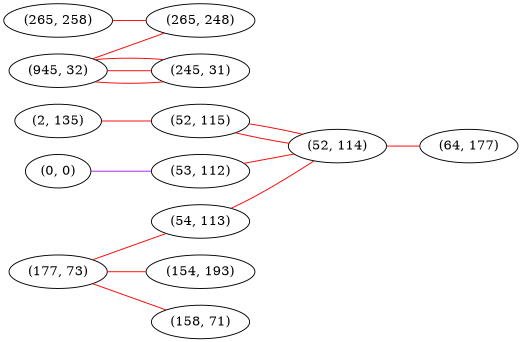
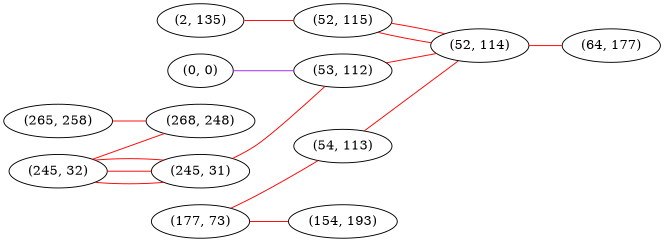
node "(265, 248)": label "(265, 248)" -> "(268, 248)"
node "(945, 32)": label "(945, 32)" -> "(245, 32)"
edge "(53, 112)" -- "(245, 31)": added
node "(158, 71)": removed
